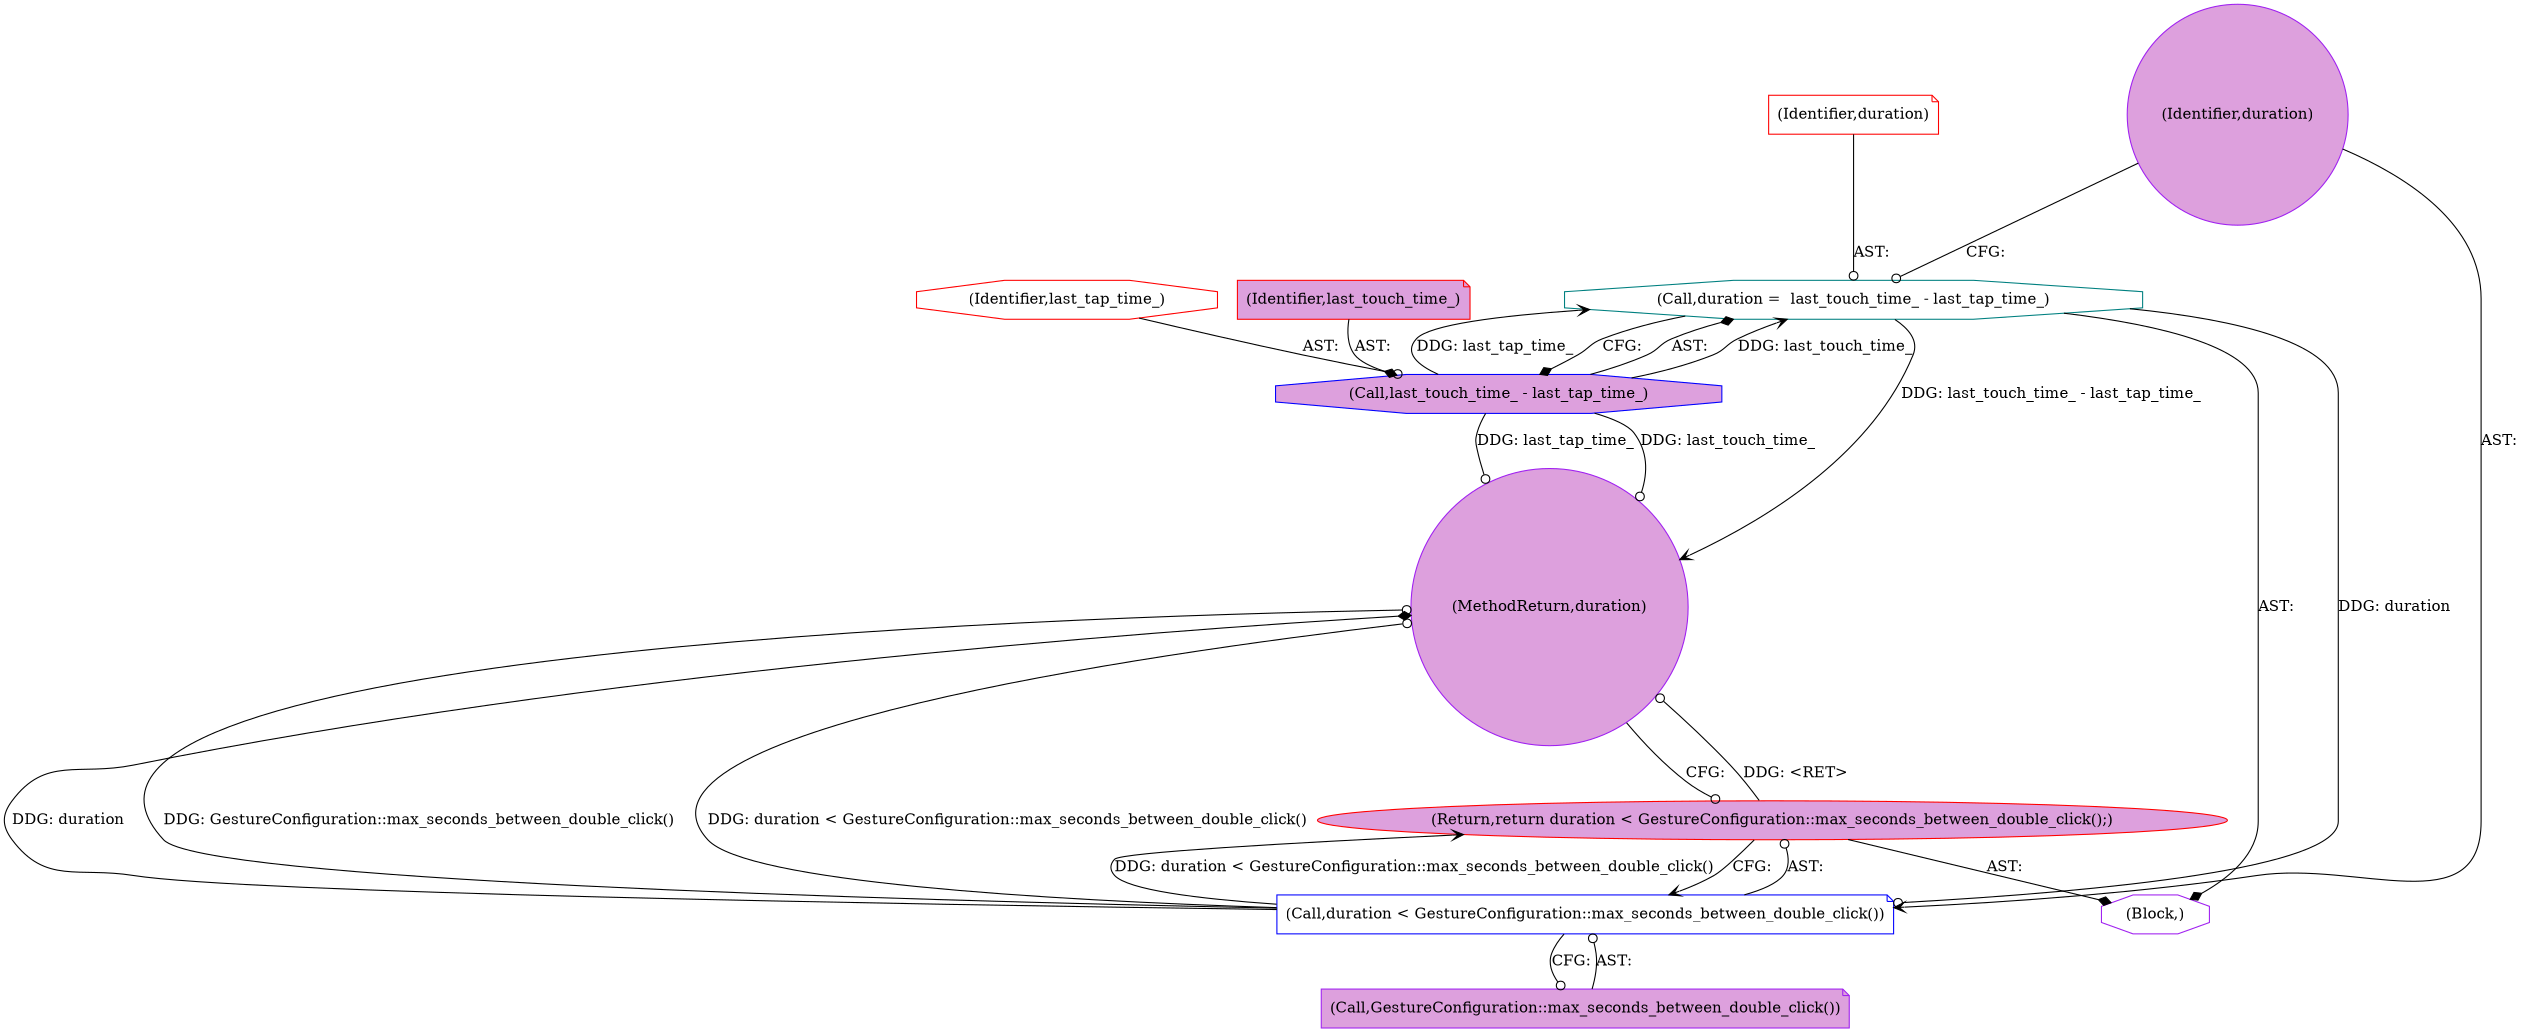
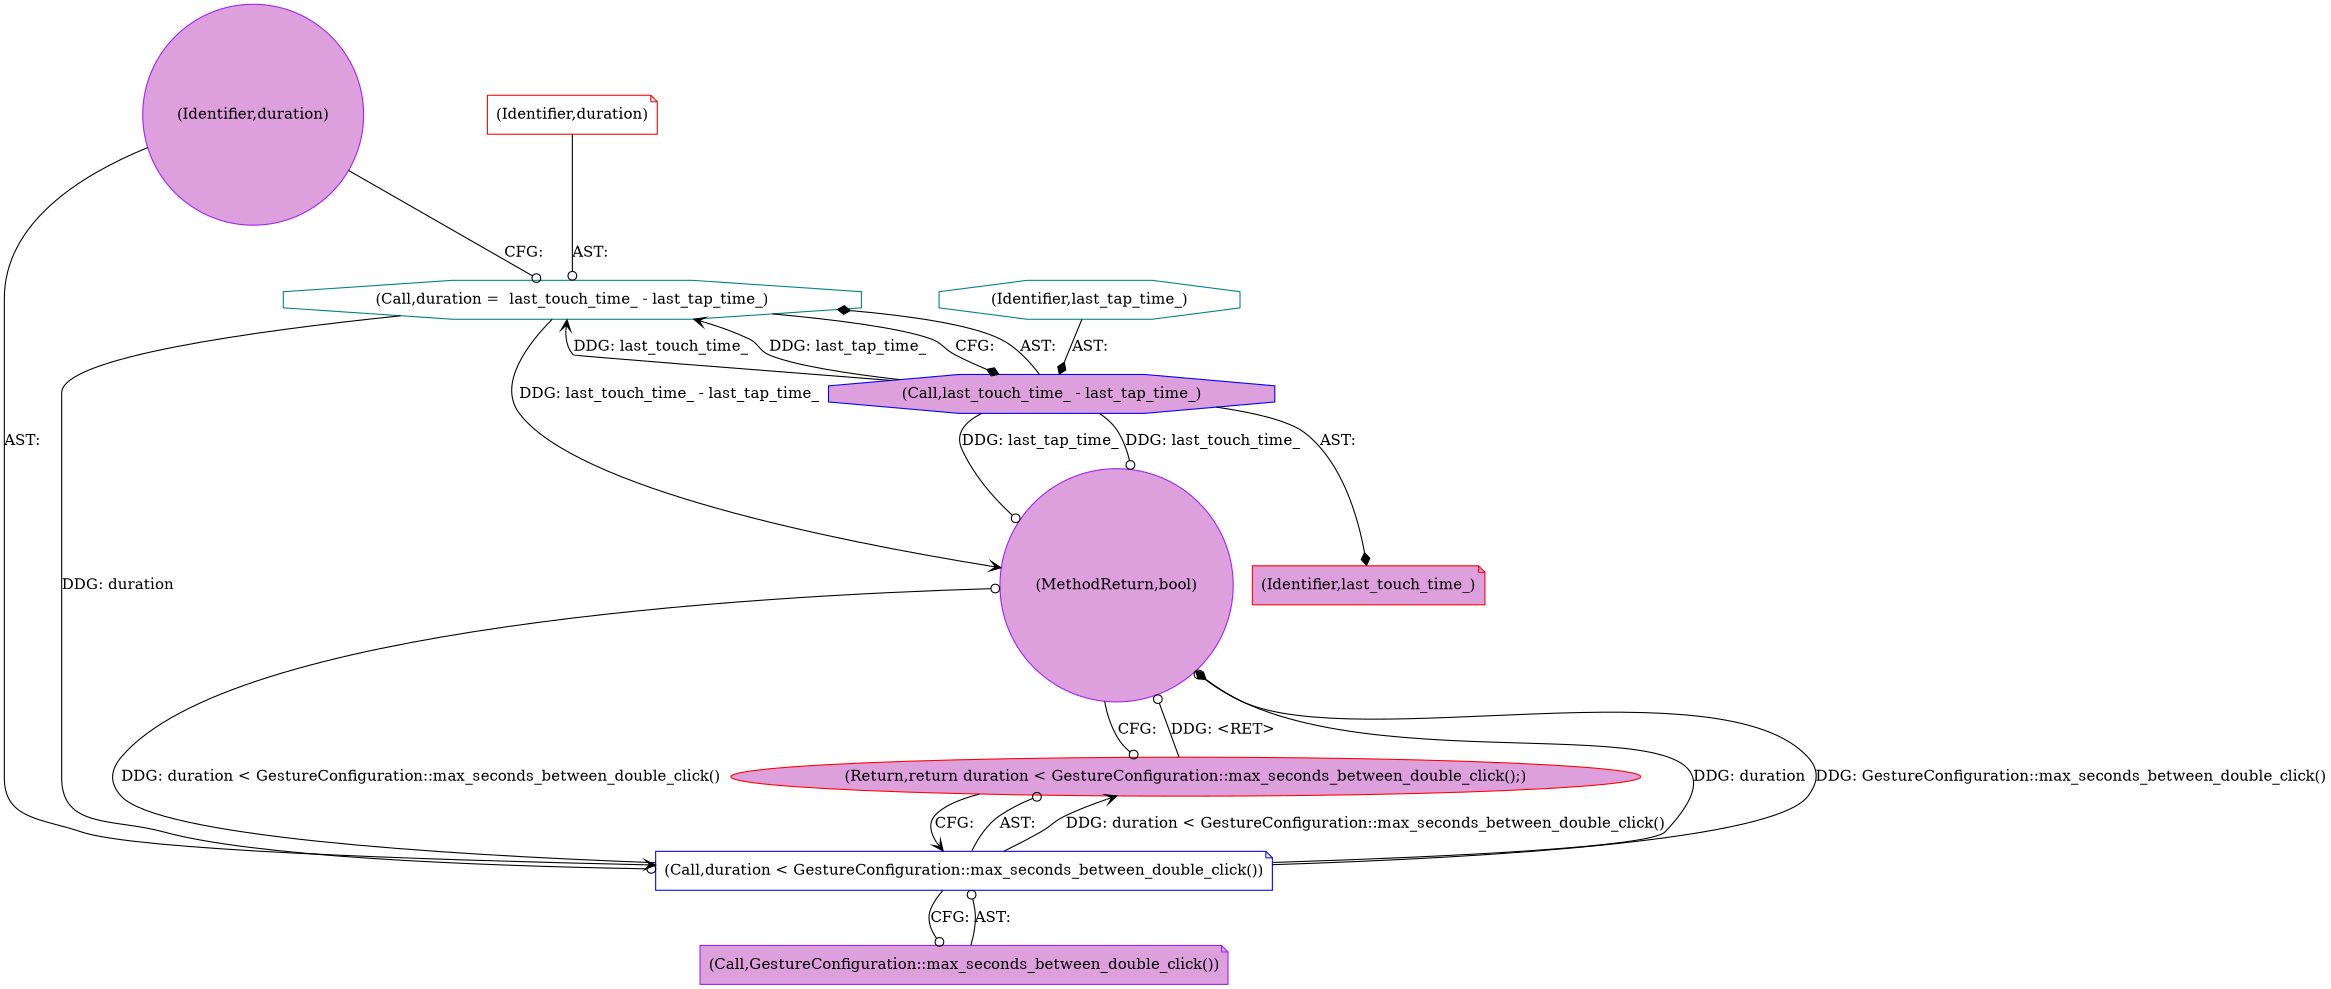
node "(Identifier,last_tap_time_)": color red -> teal
edge "(Identifier,last_tap_time_)" -> "(Call,last_touch_time_ - last_tap_time_)": arrowhead odot -> diamond
edge "(Identifier,last_touch_time_)" -> "(Call,last_touch_time_ - last_tap_time_)": reversed
node "(MethodReturn,duration)": label "(MethodReturn,duration)" -> "(MethodReturn,bool)"
node "(Block,)": removed
